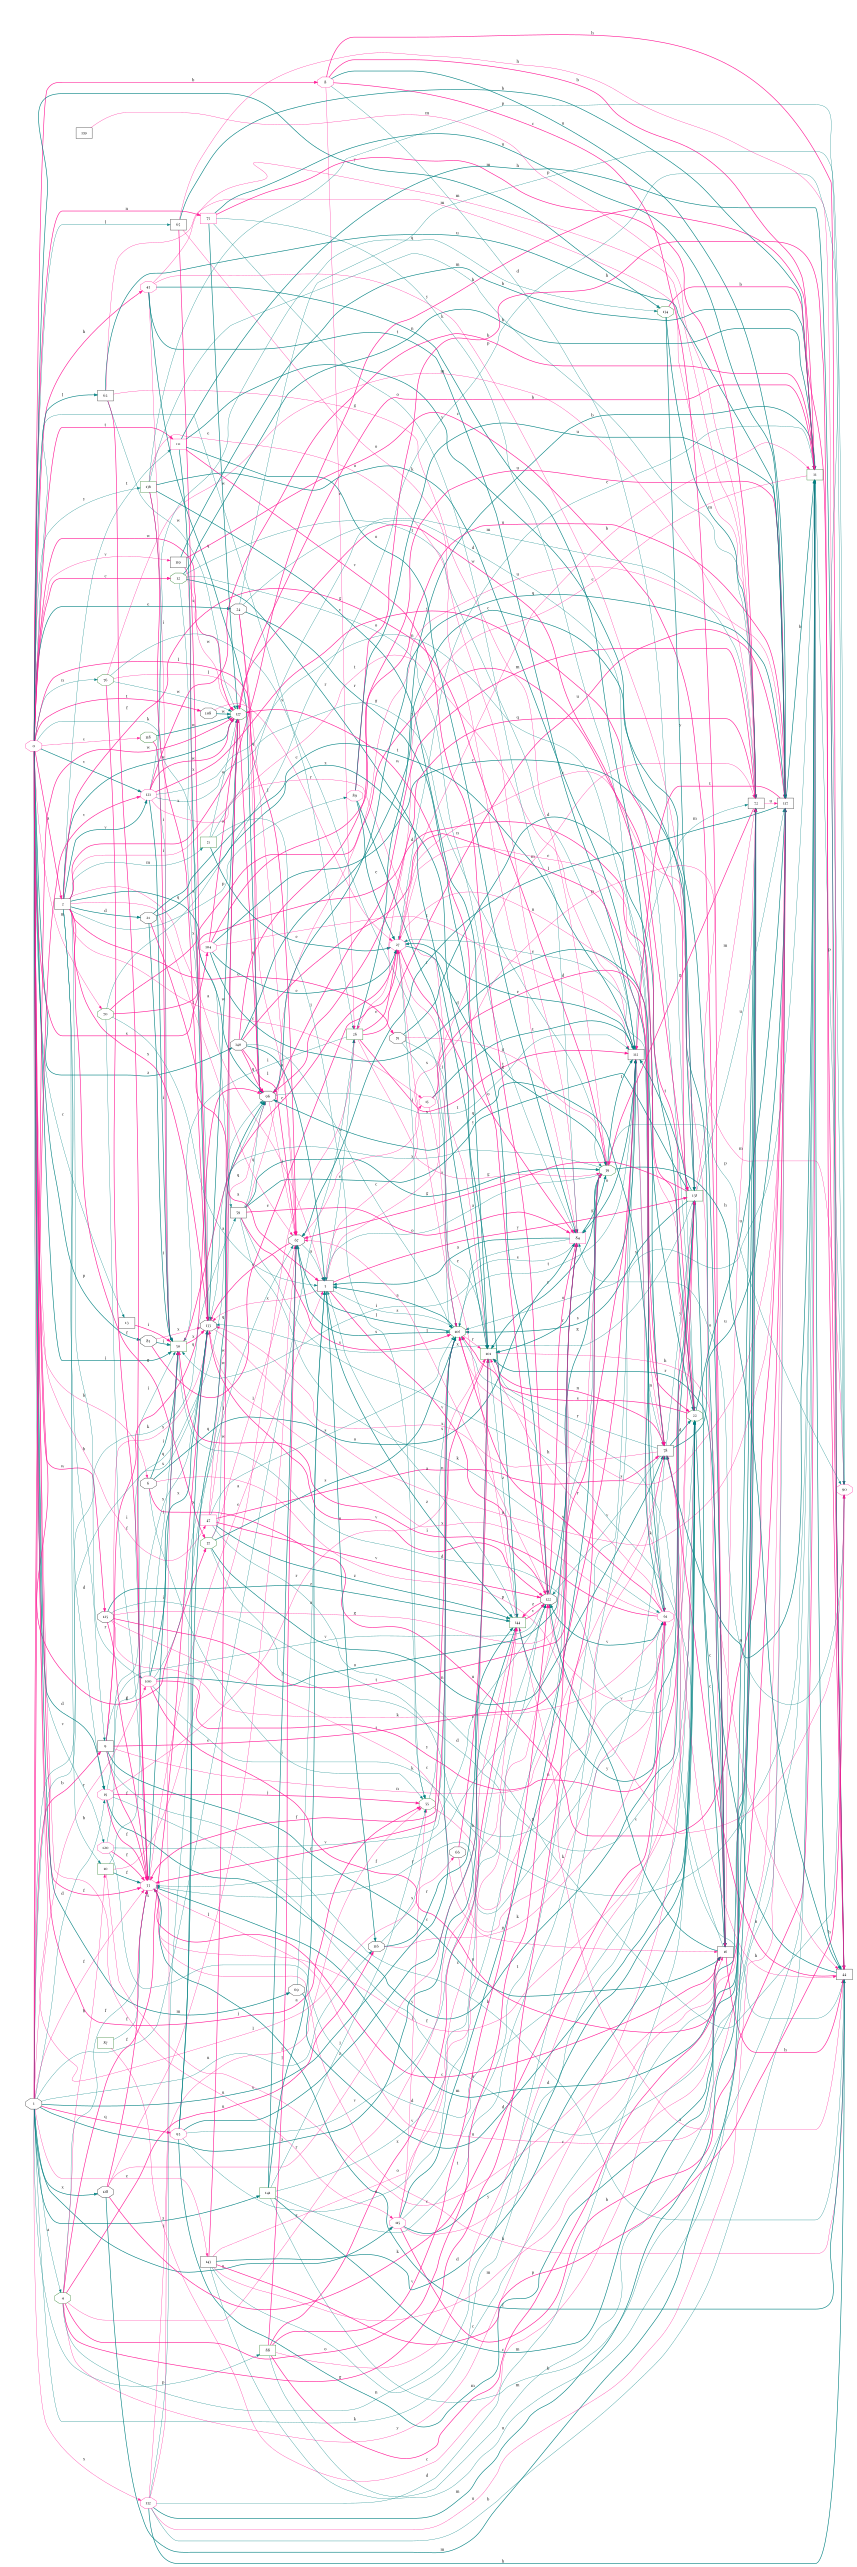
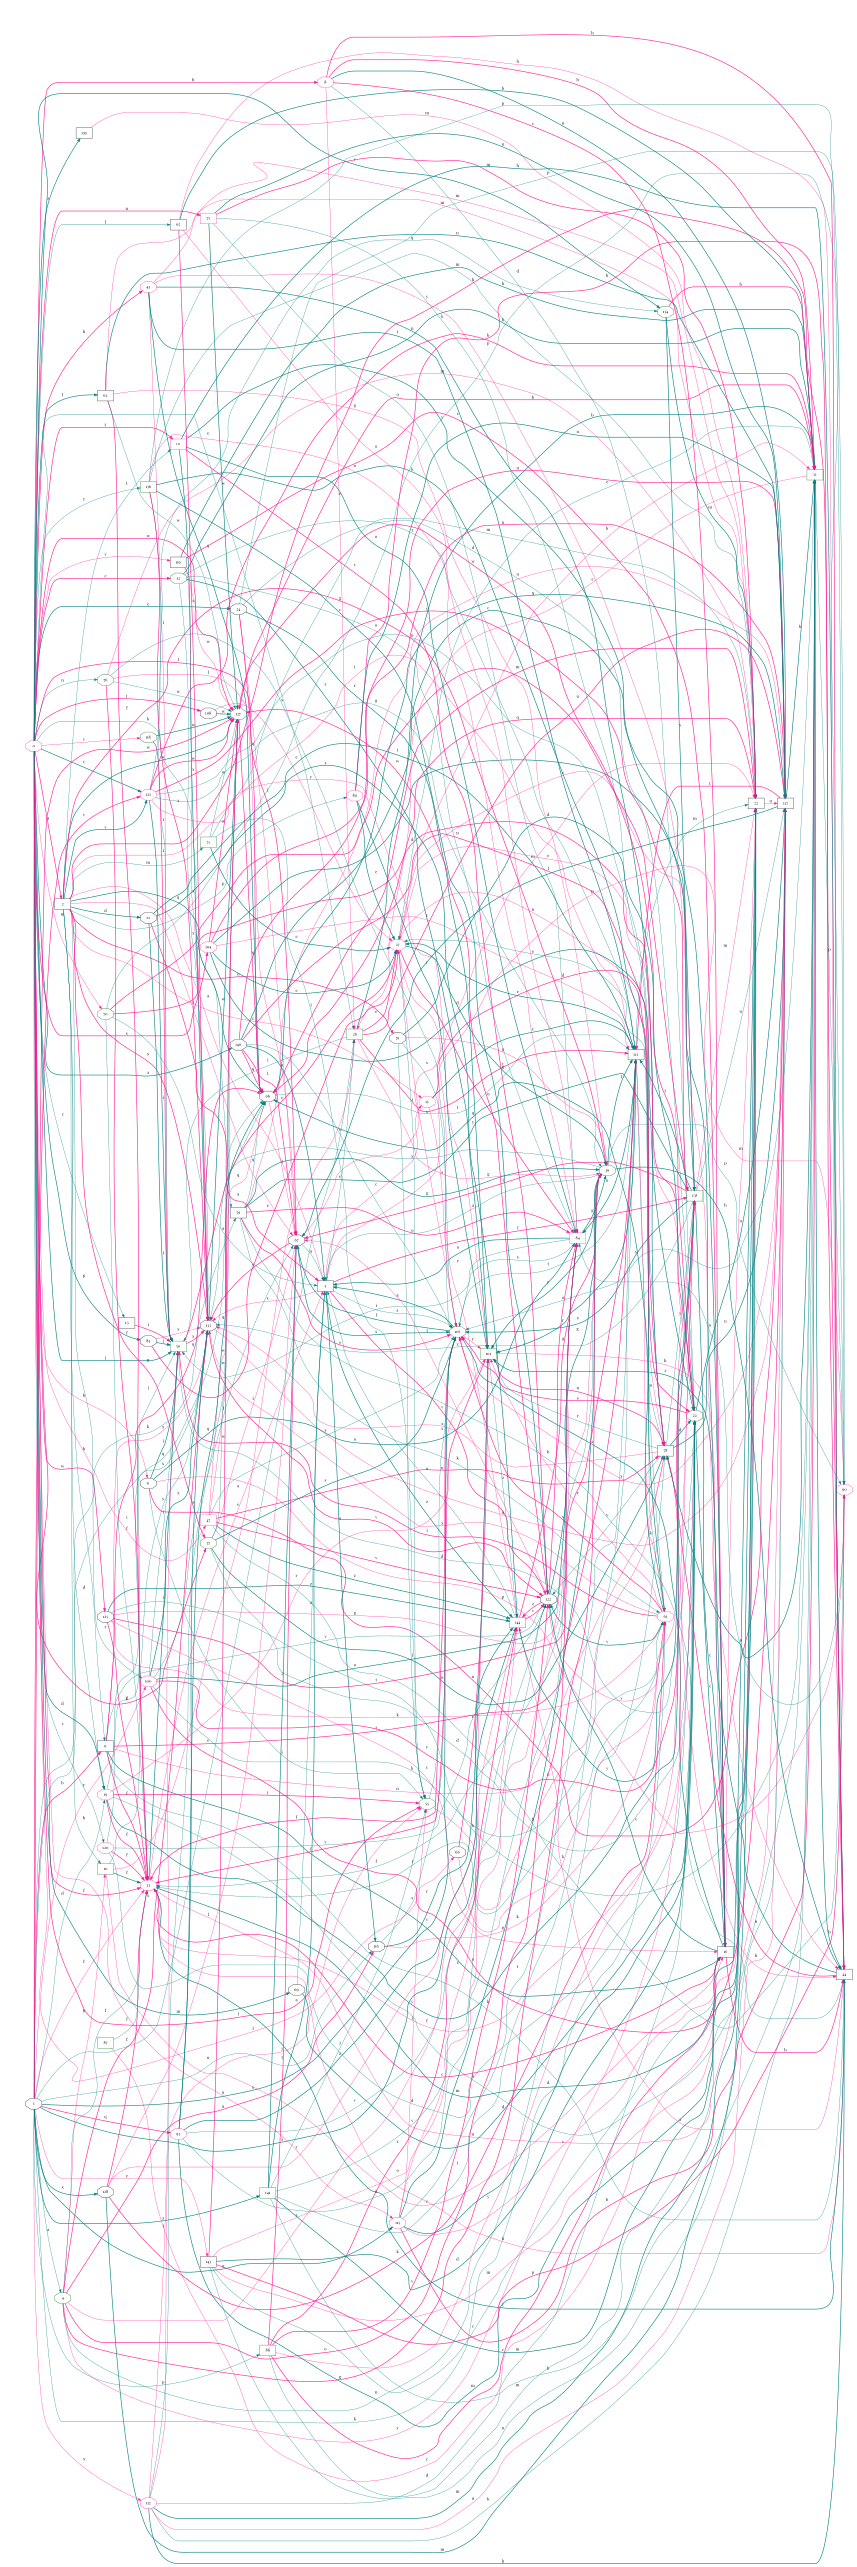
edge "0" -> "139": added, label "z"
edge "72" -> "39": now "144" -> "39"
edge "79" -> "101": now "79" -> "55"
edge "16" -> "106": style solid -> bold
